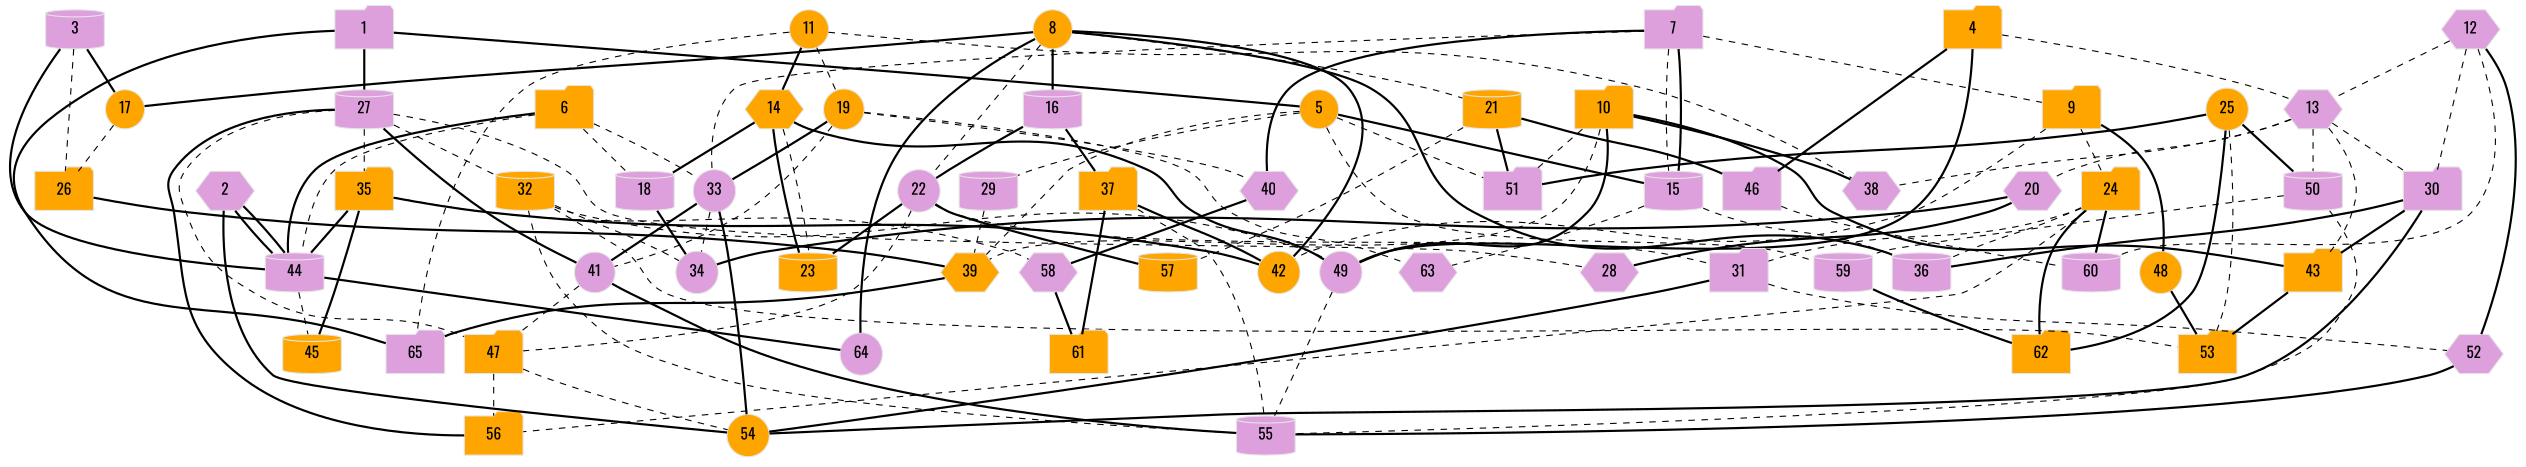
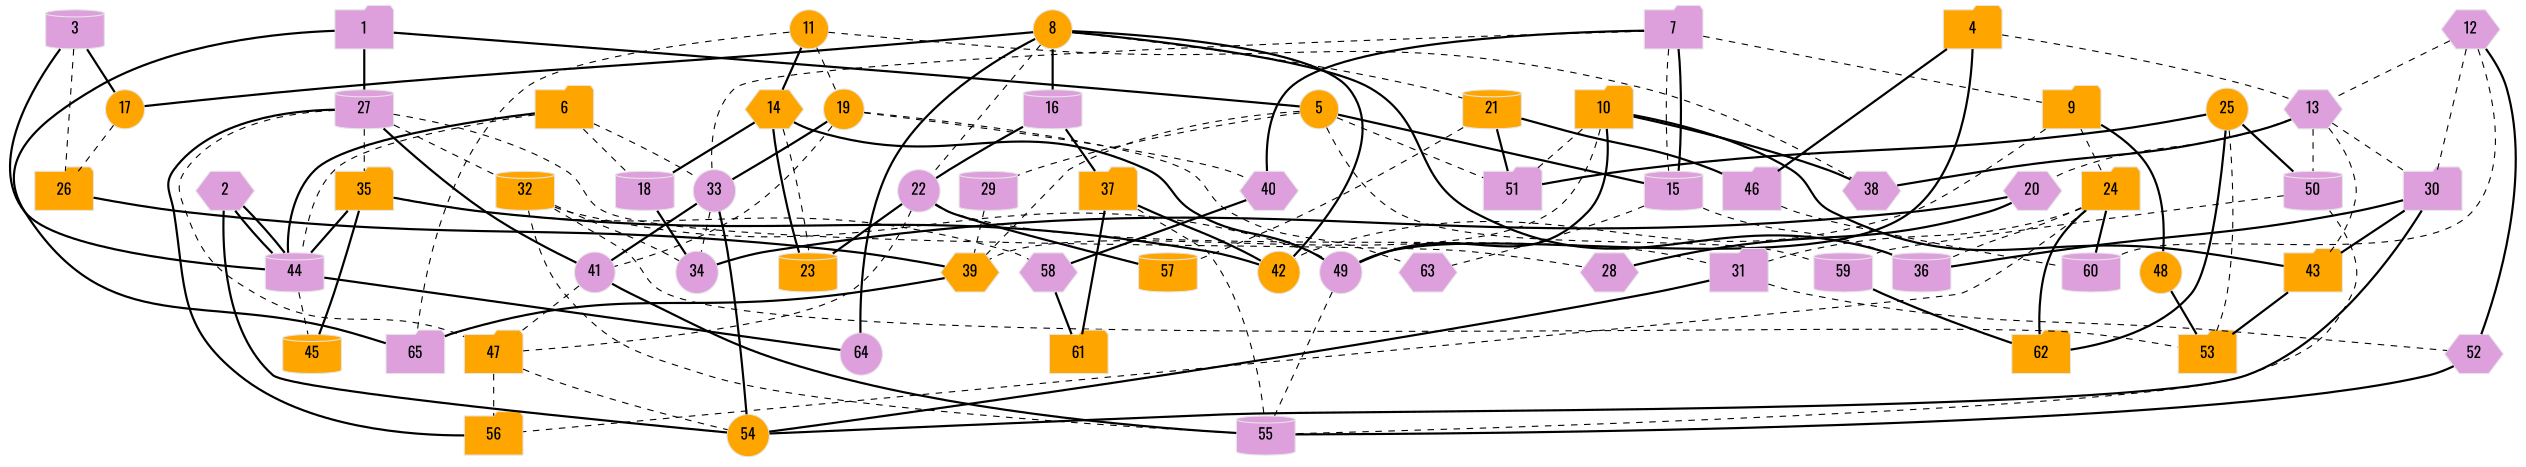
edge "13" -- "38": style dashed -> bold
